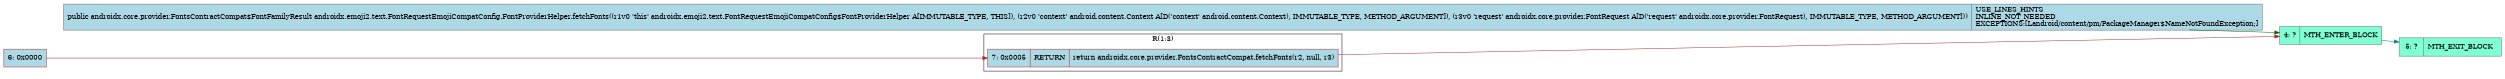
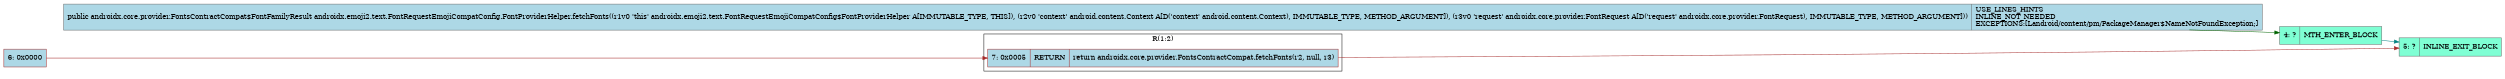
cluster "R(1:3)": label "R(1:3)" -> "R(1:2)"
edge "7: 0x0005" -> "4: ?": now "7: 0x0005" -> "5: ?"
node "5: ?": text "MTH_EXIT_BLOCK" -> "INLINE_EXIT_BLOCK"
